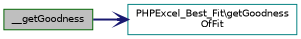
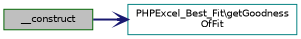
node "__getGoodness": label "__getGoodness" -> "__construct"
